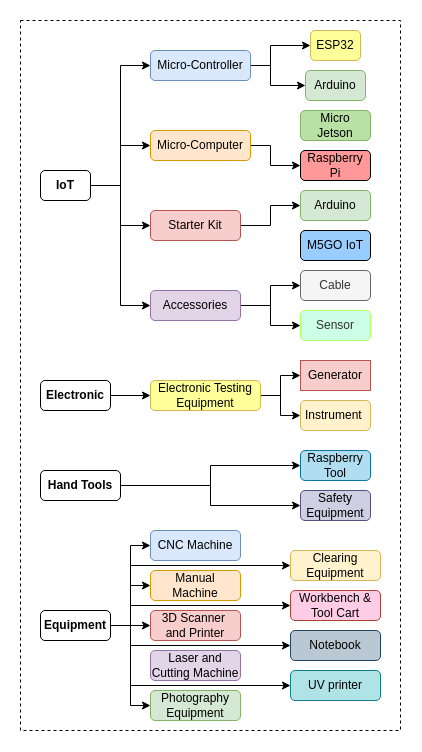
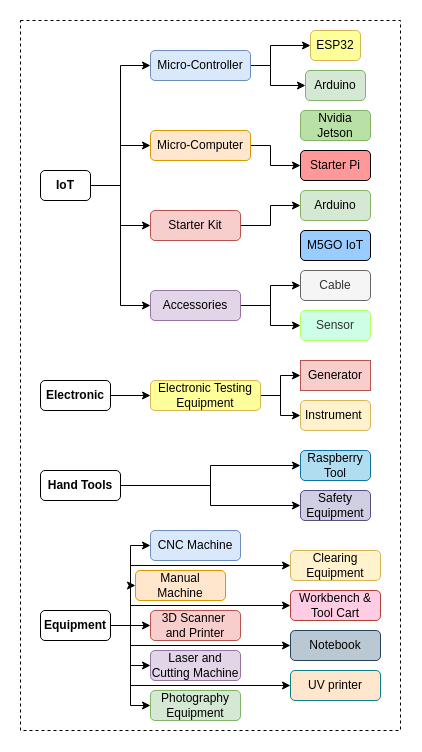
node "Micro Jetson": label "Micro Jetson" -> "Nvidia Jetson"
node "Raspberry Pi": label "Raspberry Pi" -> "Starter Pi"
node "Manual Machine": moved (196, 586) -> (181, 586)
edge "Equipment" -> "Laser and Cutting Machine": added
node "UV printer": fillcolor #b0e3e6 -> #ffe6cc
